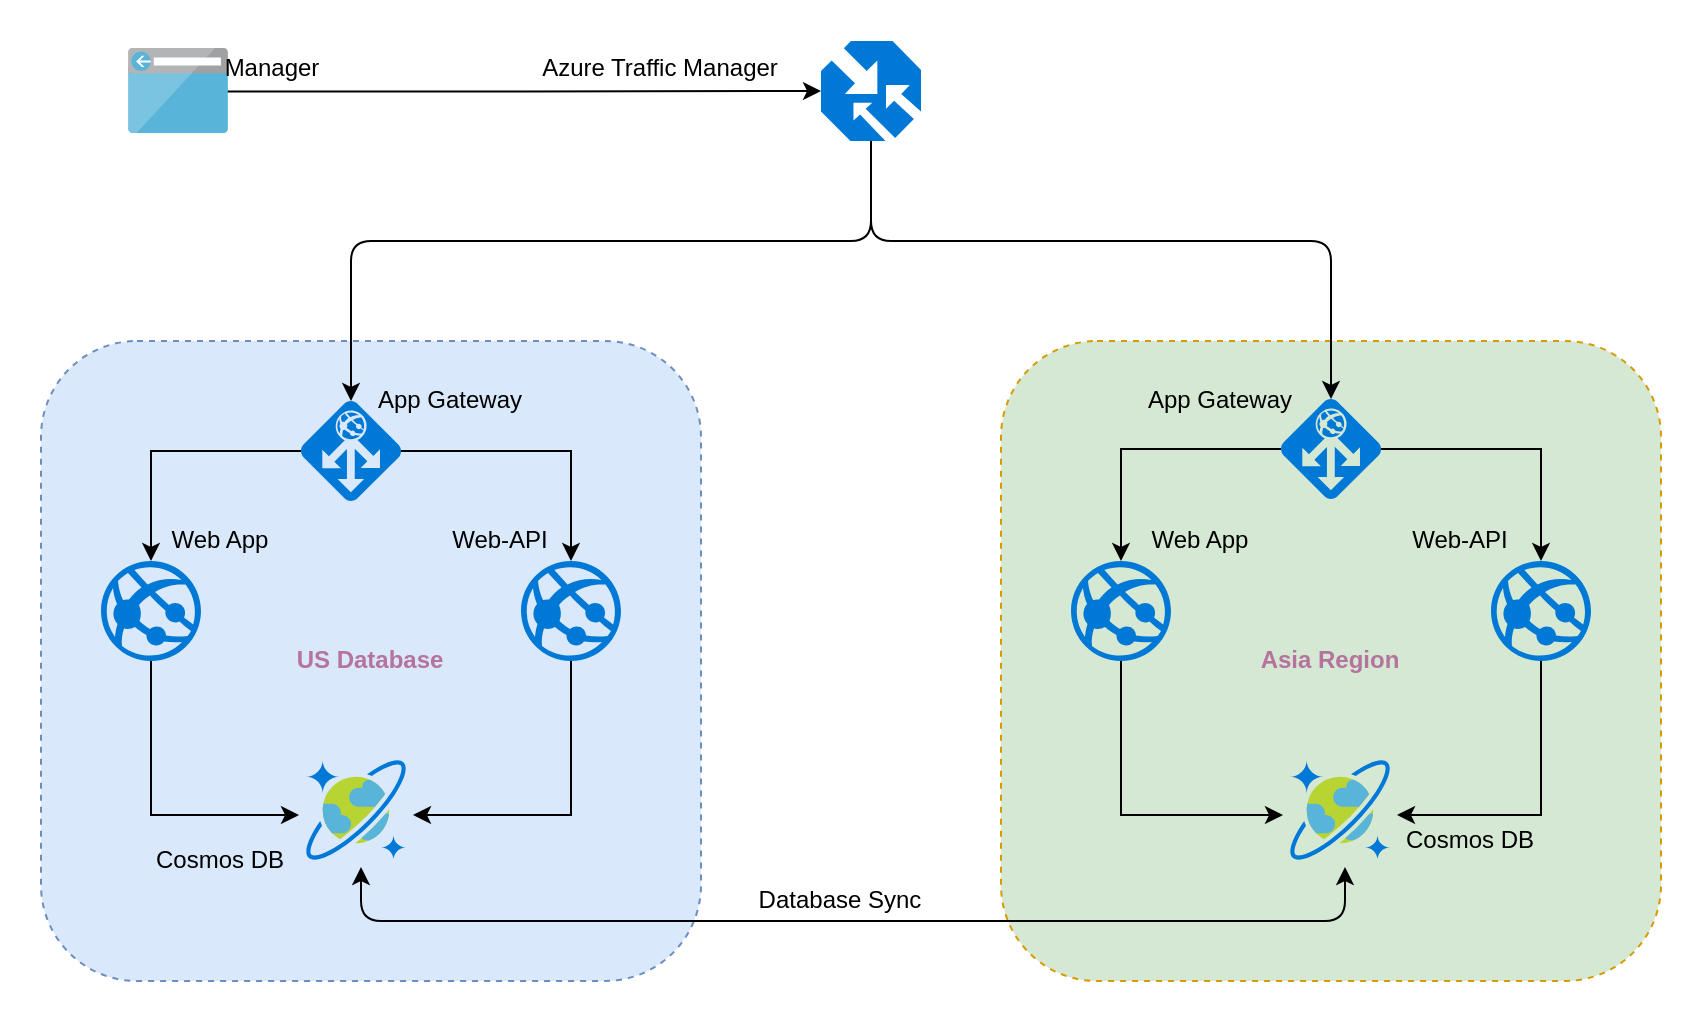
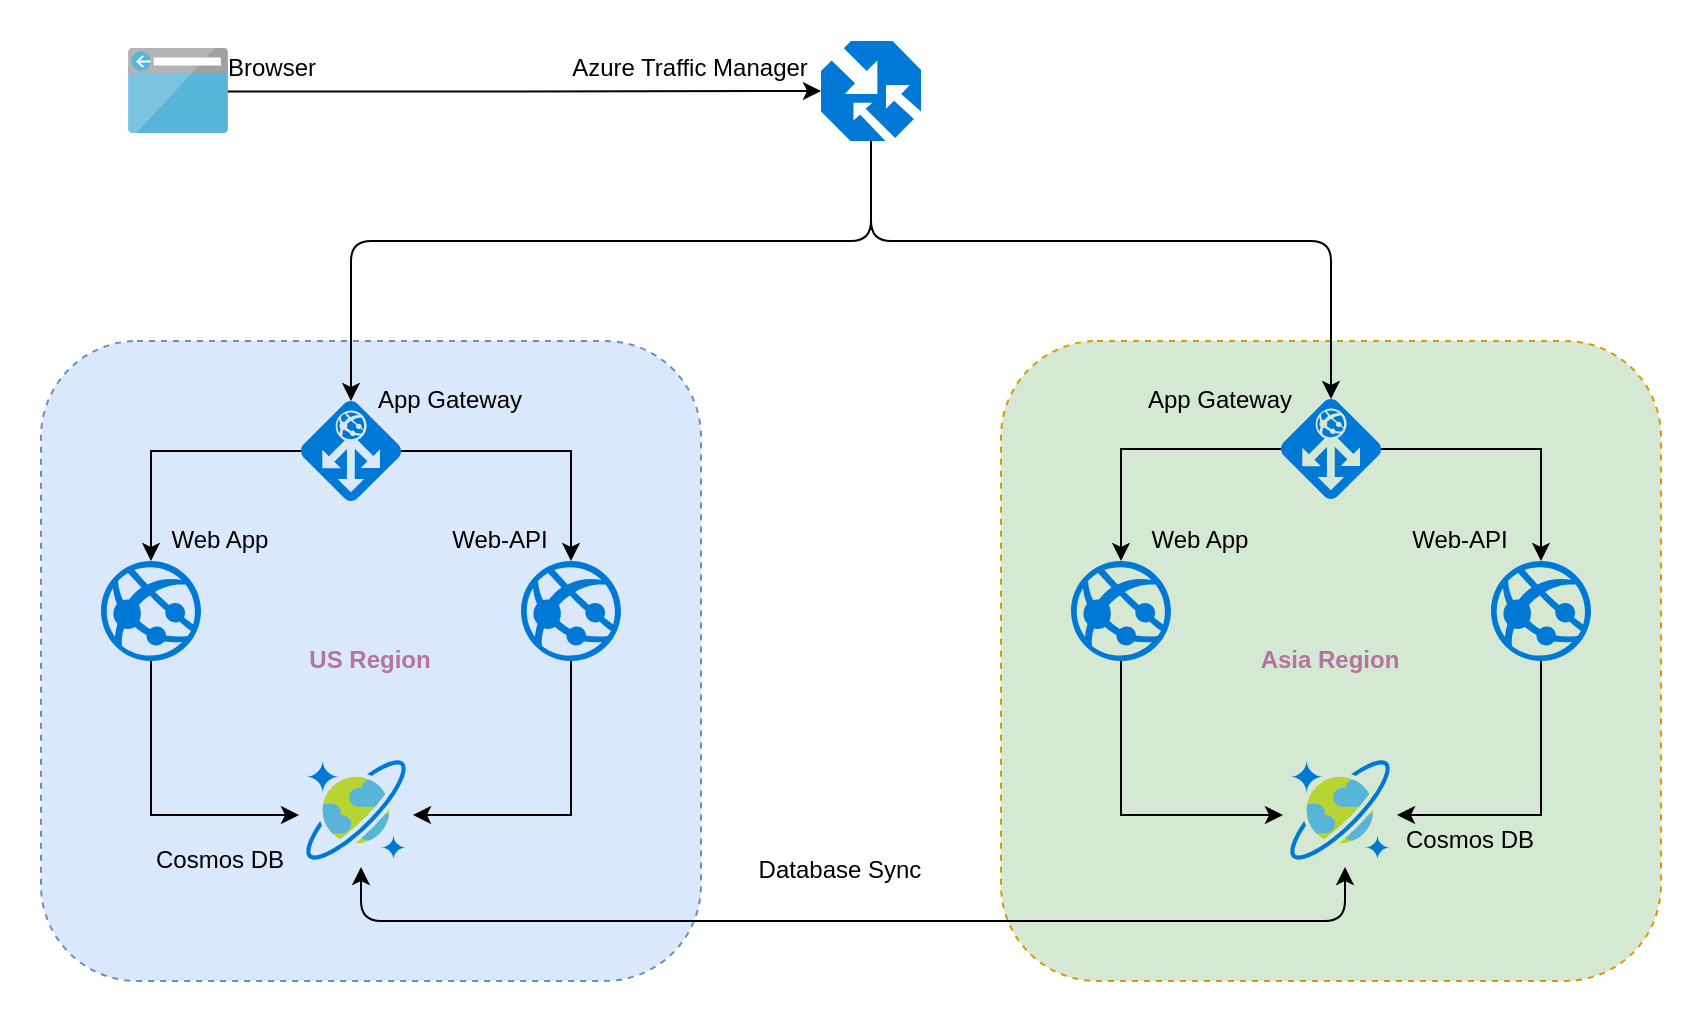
node "Manager": label "Manager" -> "Browser"
node "Azure Traffic Manager": moved (661, 69) -> (691, 69)
node "US Database": label "US Database" -> "US Region"
node "Database Sync": moved (841, 901) -> (841, 871)
